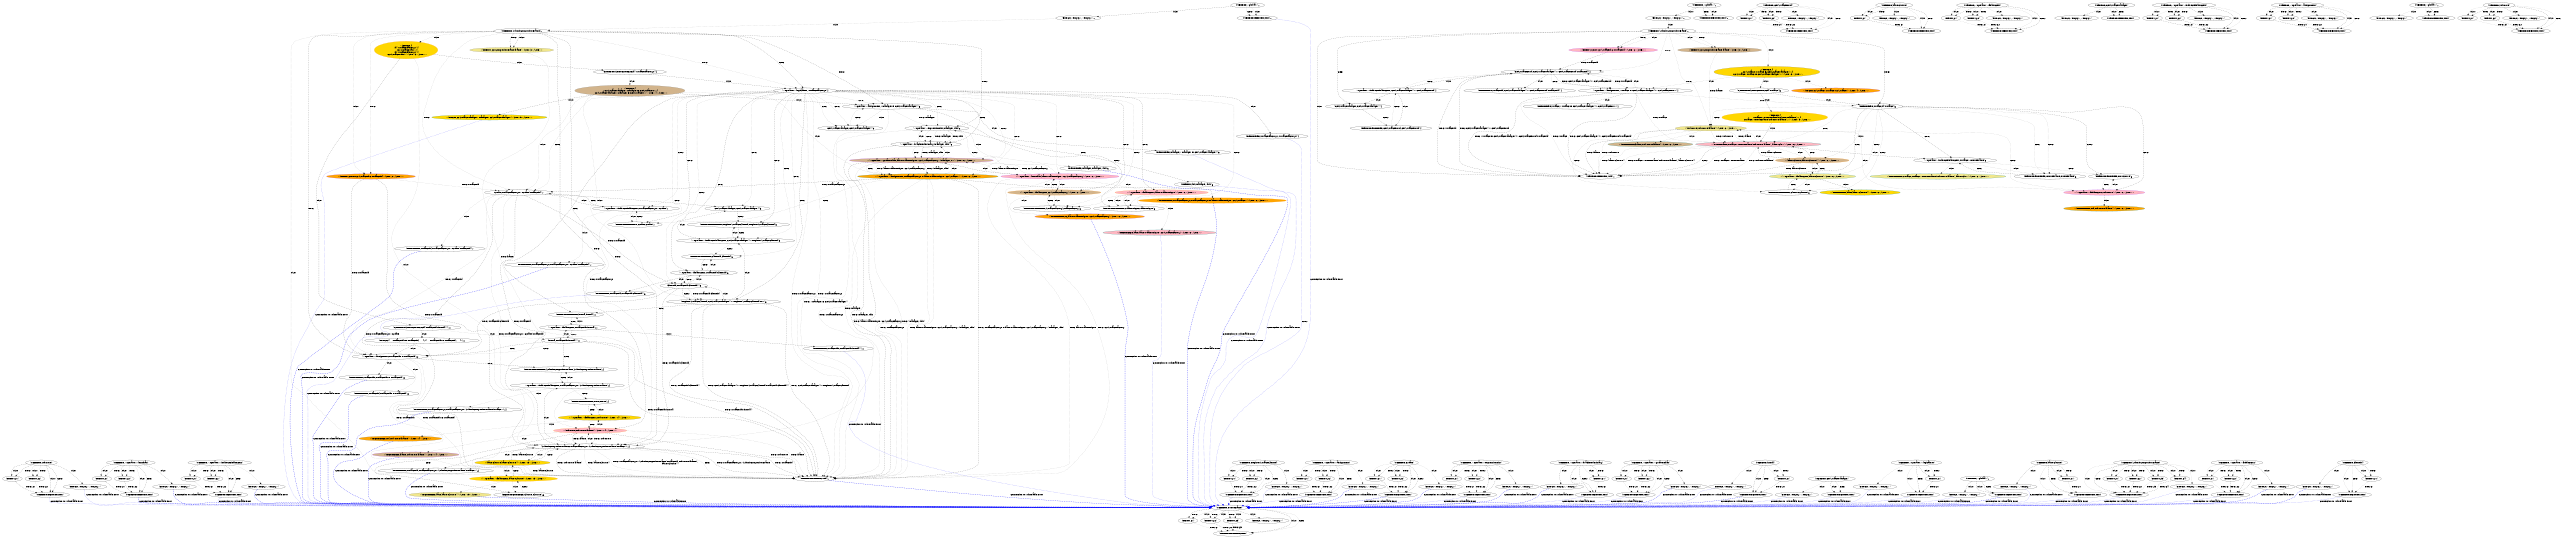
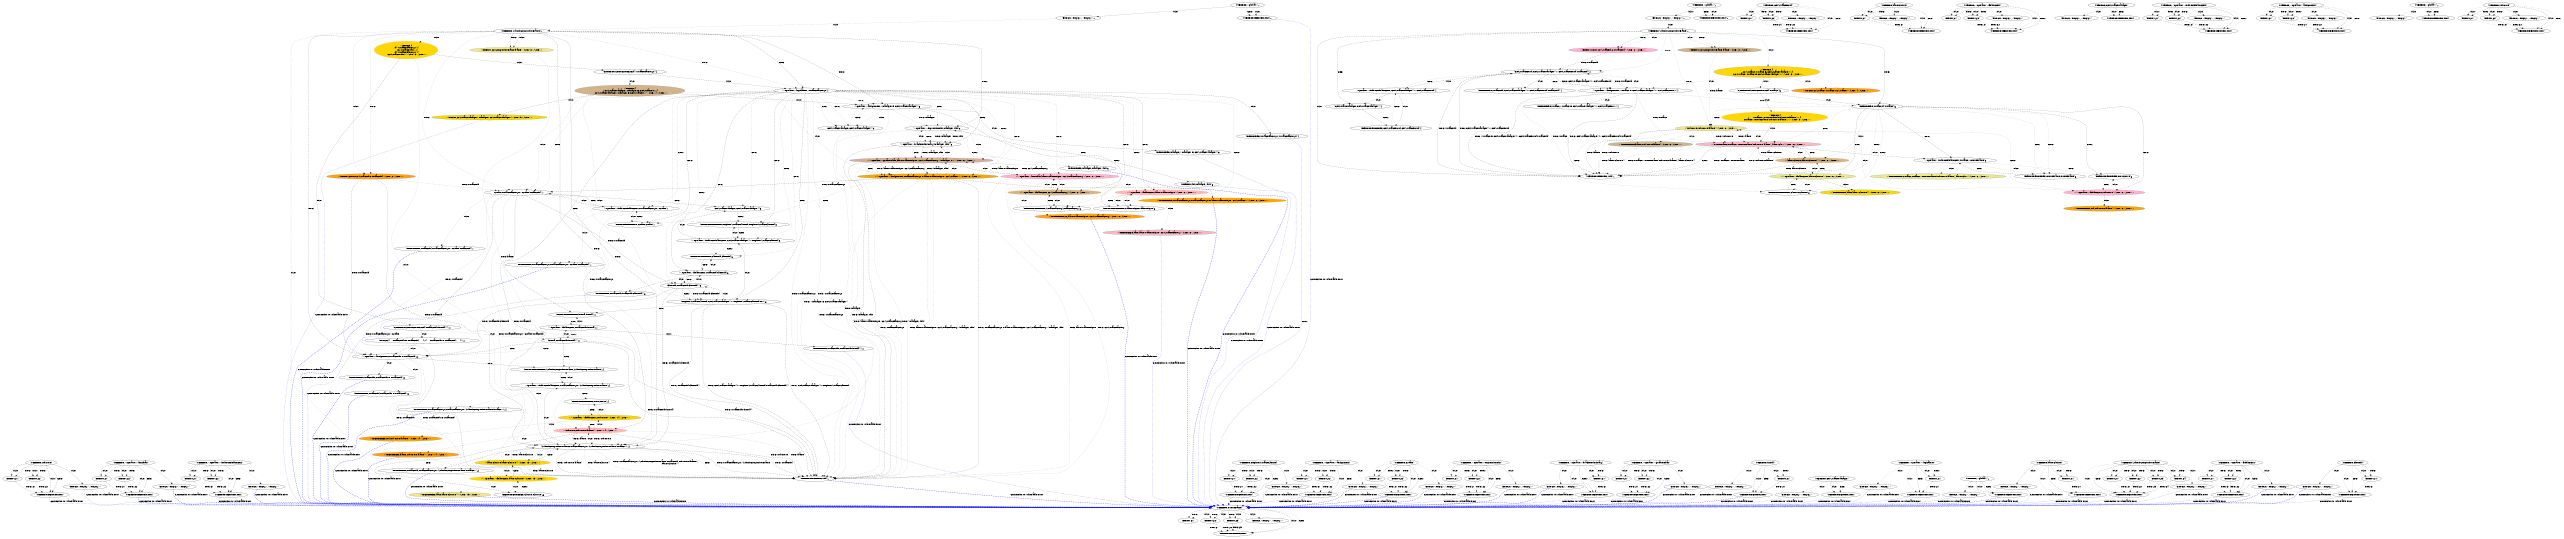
node "<(IDENTIFIER,frame,std::move(frame))<SUB>14</SUB>>": fillcolor tan -> orange
